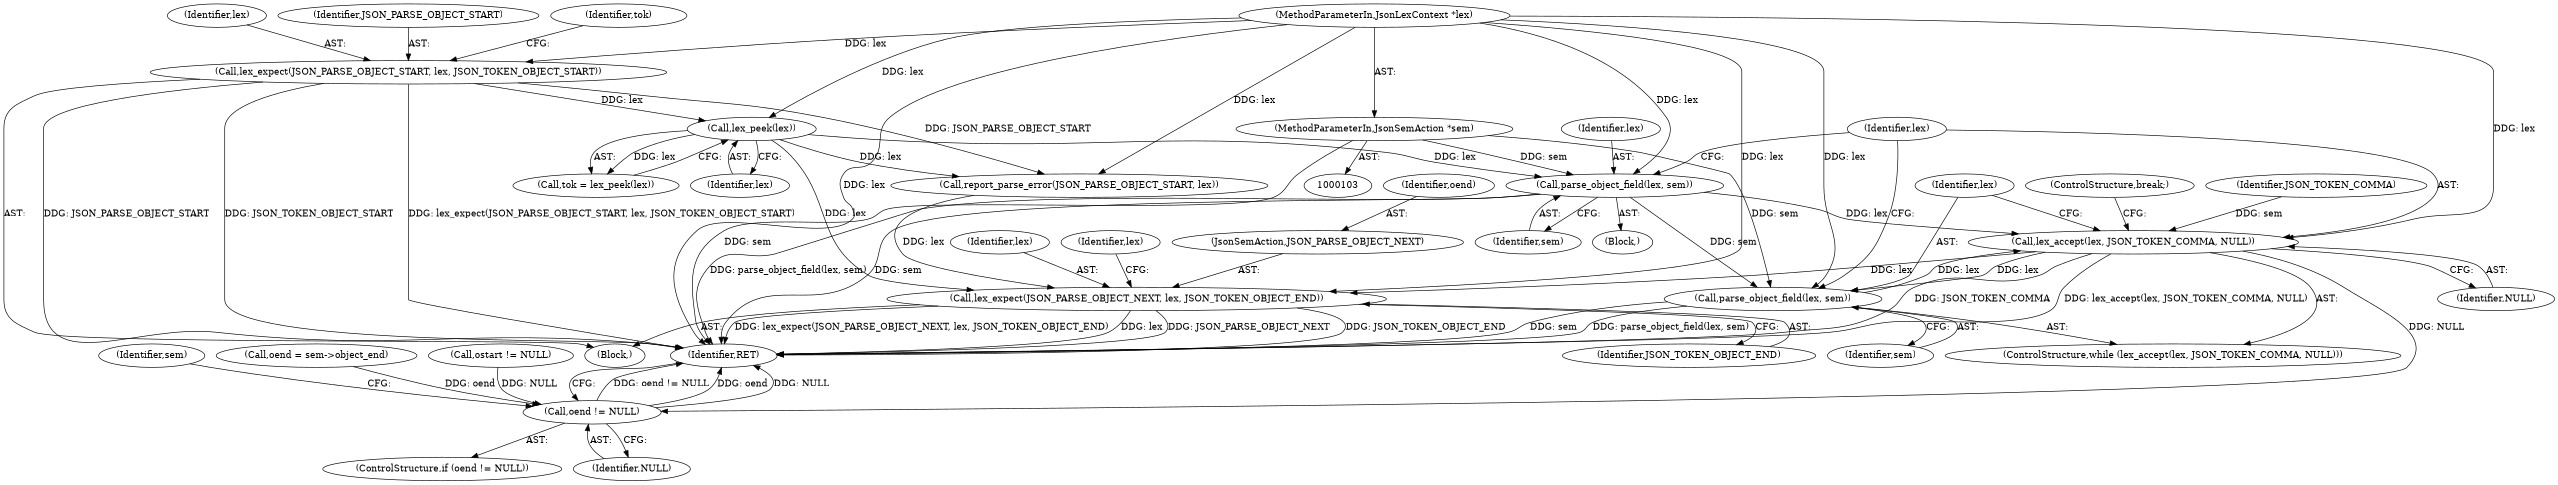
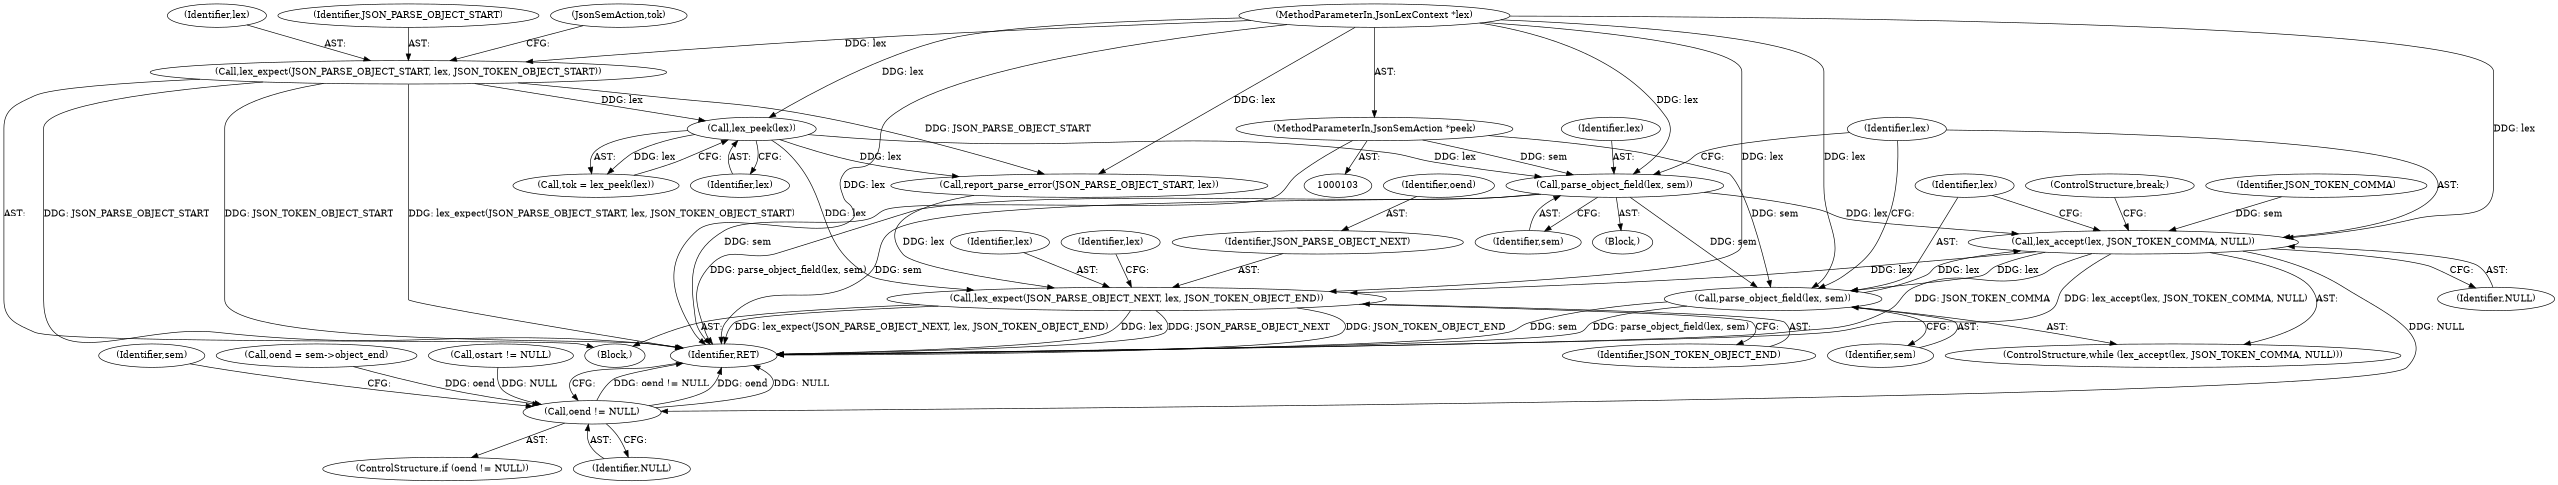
node "(Identifier,tok)": label "(Identifier,tok)" -> "(JsonSemAction,tok)"
node "(MethodParameterIn,JsonSemAction *sem)": label "(MethodParameterIn,JsonSemAction *sem)" -> "(MethodParameterIn,JsonSemAction *peek)"
node "(JsonSemAction,JSON_PARSE_OBJECT_NEXT)": label "(JsonSemAction,JSON_PARSE_OBJECT_NEXT)" -> "(Identifier,JSON_PARSE_OBJECT_NEXT)"
